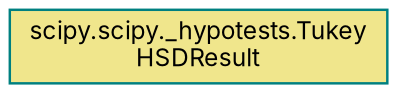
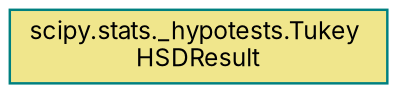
node "scipy.scipy._hypotests.Tukey HSDResult": label "scipy.scipy._hypotests.Tukey HSDResult" -> "scipy.stats._hypotests.Tukey HSDResult"
